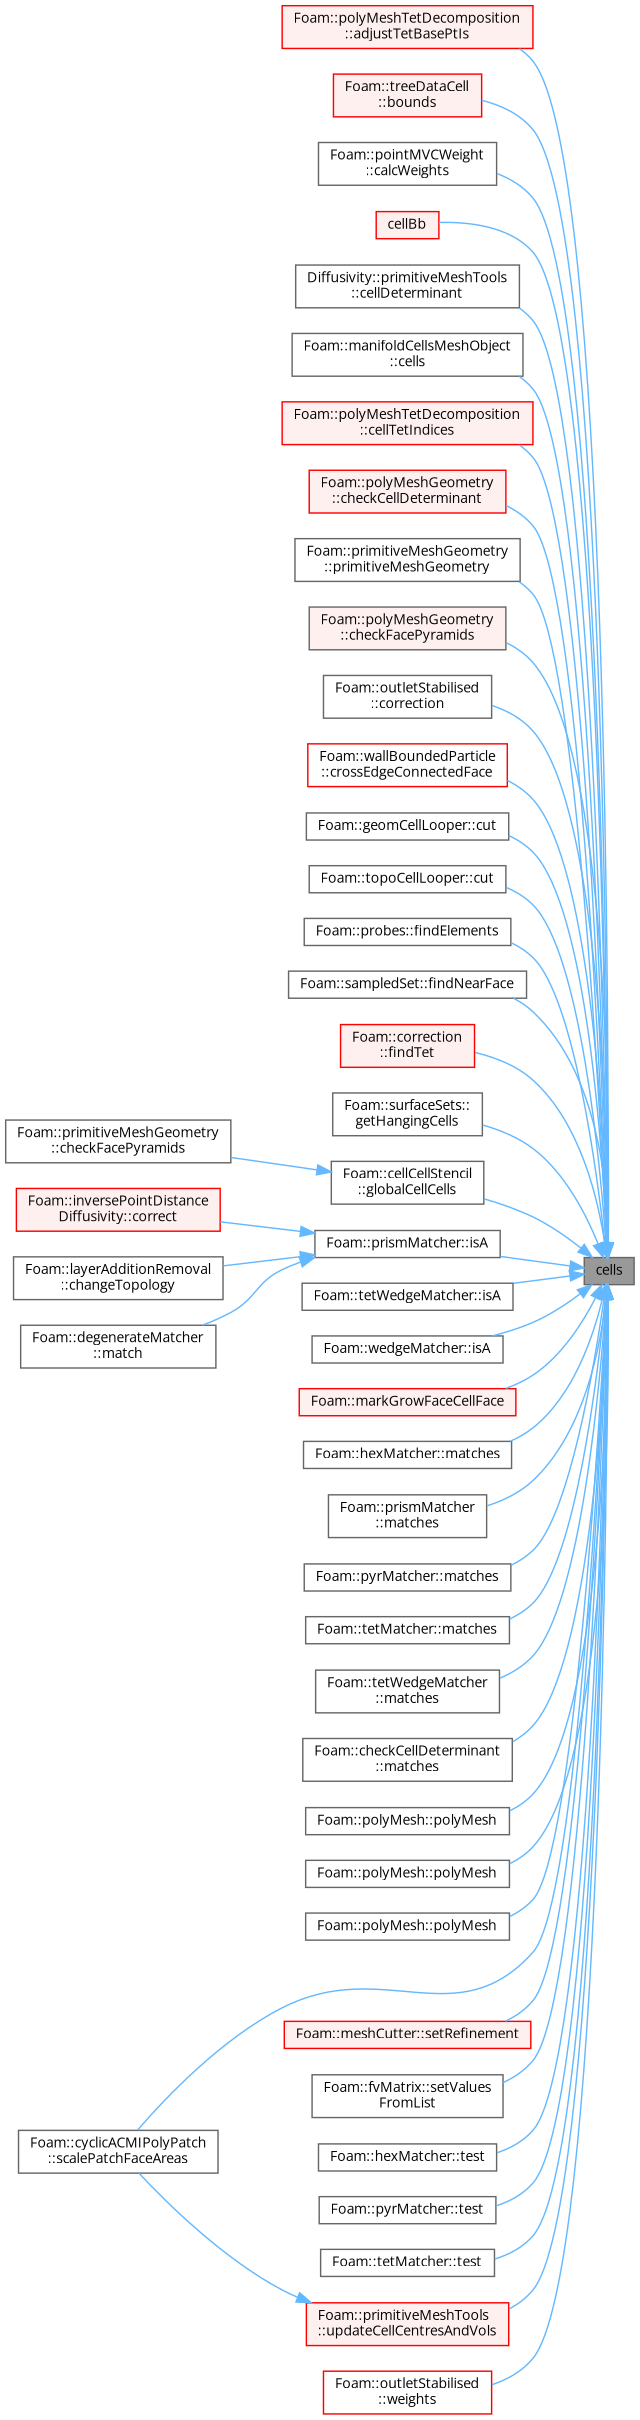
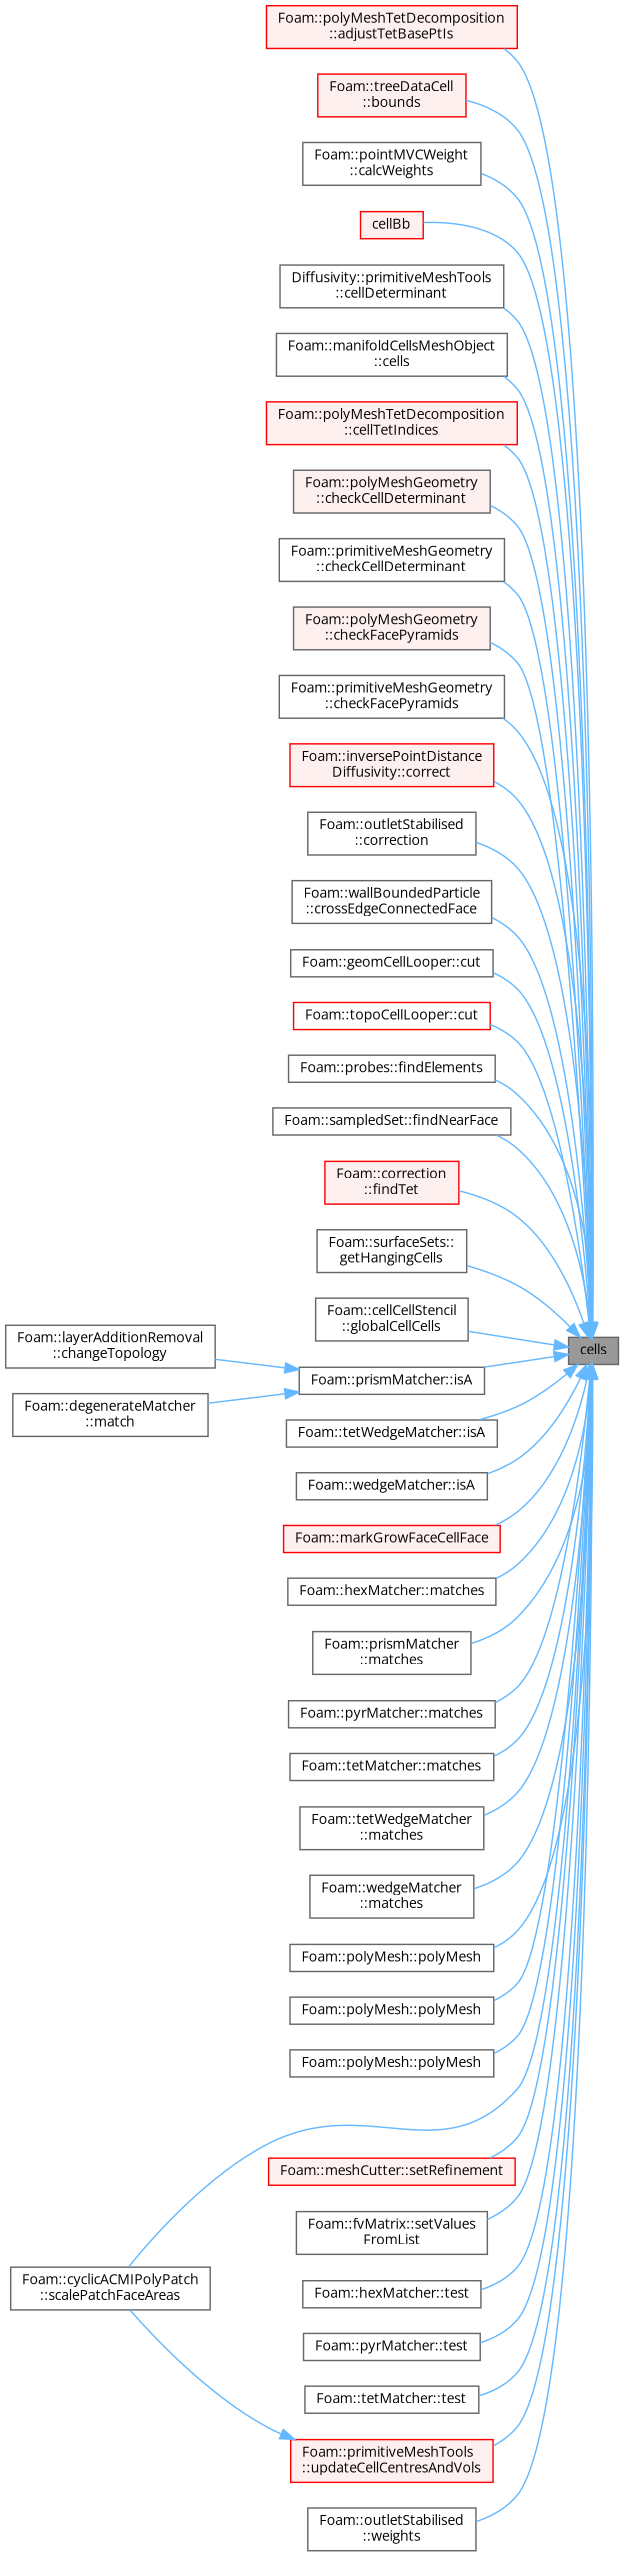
node "Foam::polyMeshGeometry ::checkCellDeterminant": color red -> grey40
node "Foam::primitiveMeshGeometry ::primitiveMeshGeometry": label "Foam::primitiveMeshGeometry ::primitiveMeshGeometry" -> "Foam::primitiveMeshGeometry ::checkCellDeterminant"
node "Foam::wallBoundedParticle ::crossEdgeConnectedFace": color red -> grey40
node "Foam::topoCellLooper::cut": color grey40 -> red
edge "Foam::primitiveMeshGeometry ::checkFacePyramids" -> "Foam::cellCellStencil ::globalCellCells": now "Foam::primitiveMeshGeometry ::checkFacePyramids" -> "cells"
edge "Foam::inversePointDistance Diffusivity::correct" -> "Foam::prismMatcher::isA": now "Foam::inversePointDistance Diffusivity::correct" -> "cells"
node "Foam::checkCellDeterminant ::matches": label "Foam::checkCellDeterminant ::matches" -> "Foam::wedgeMatcher ::matches"
node "Foam::outletStabilised ::weights": color red -> grey40
